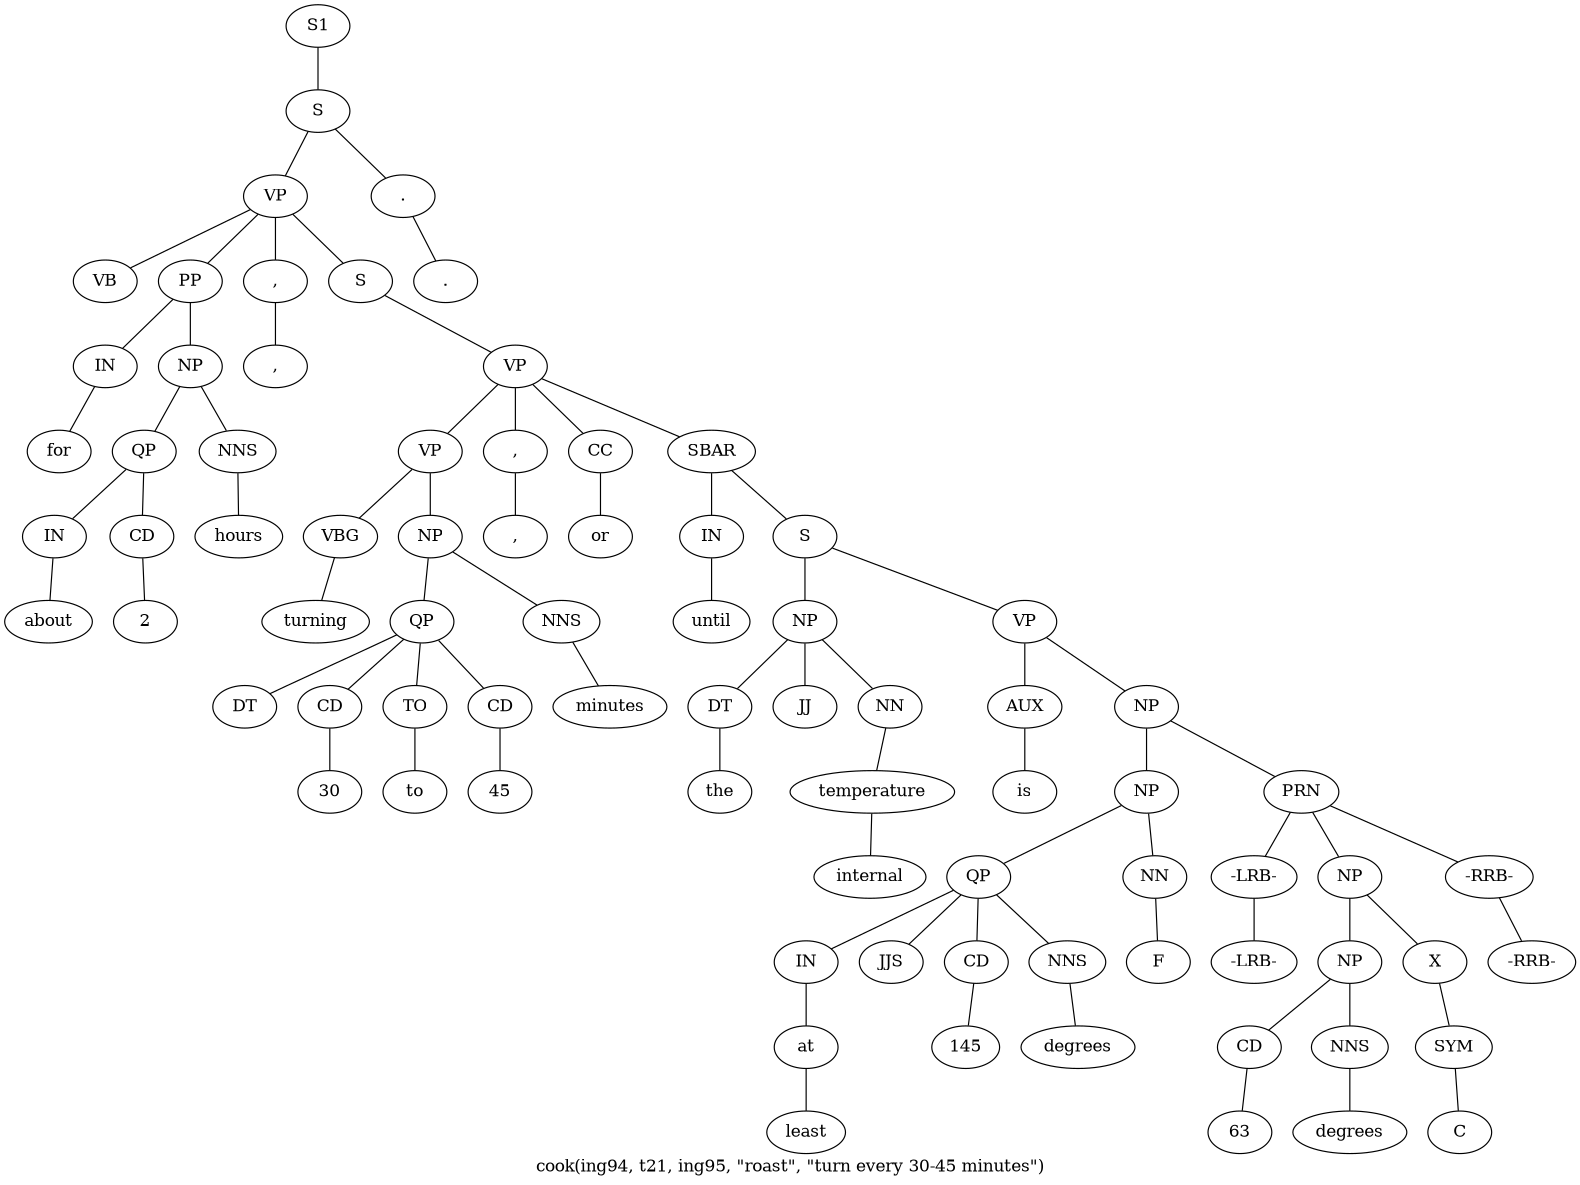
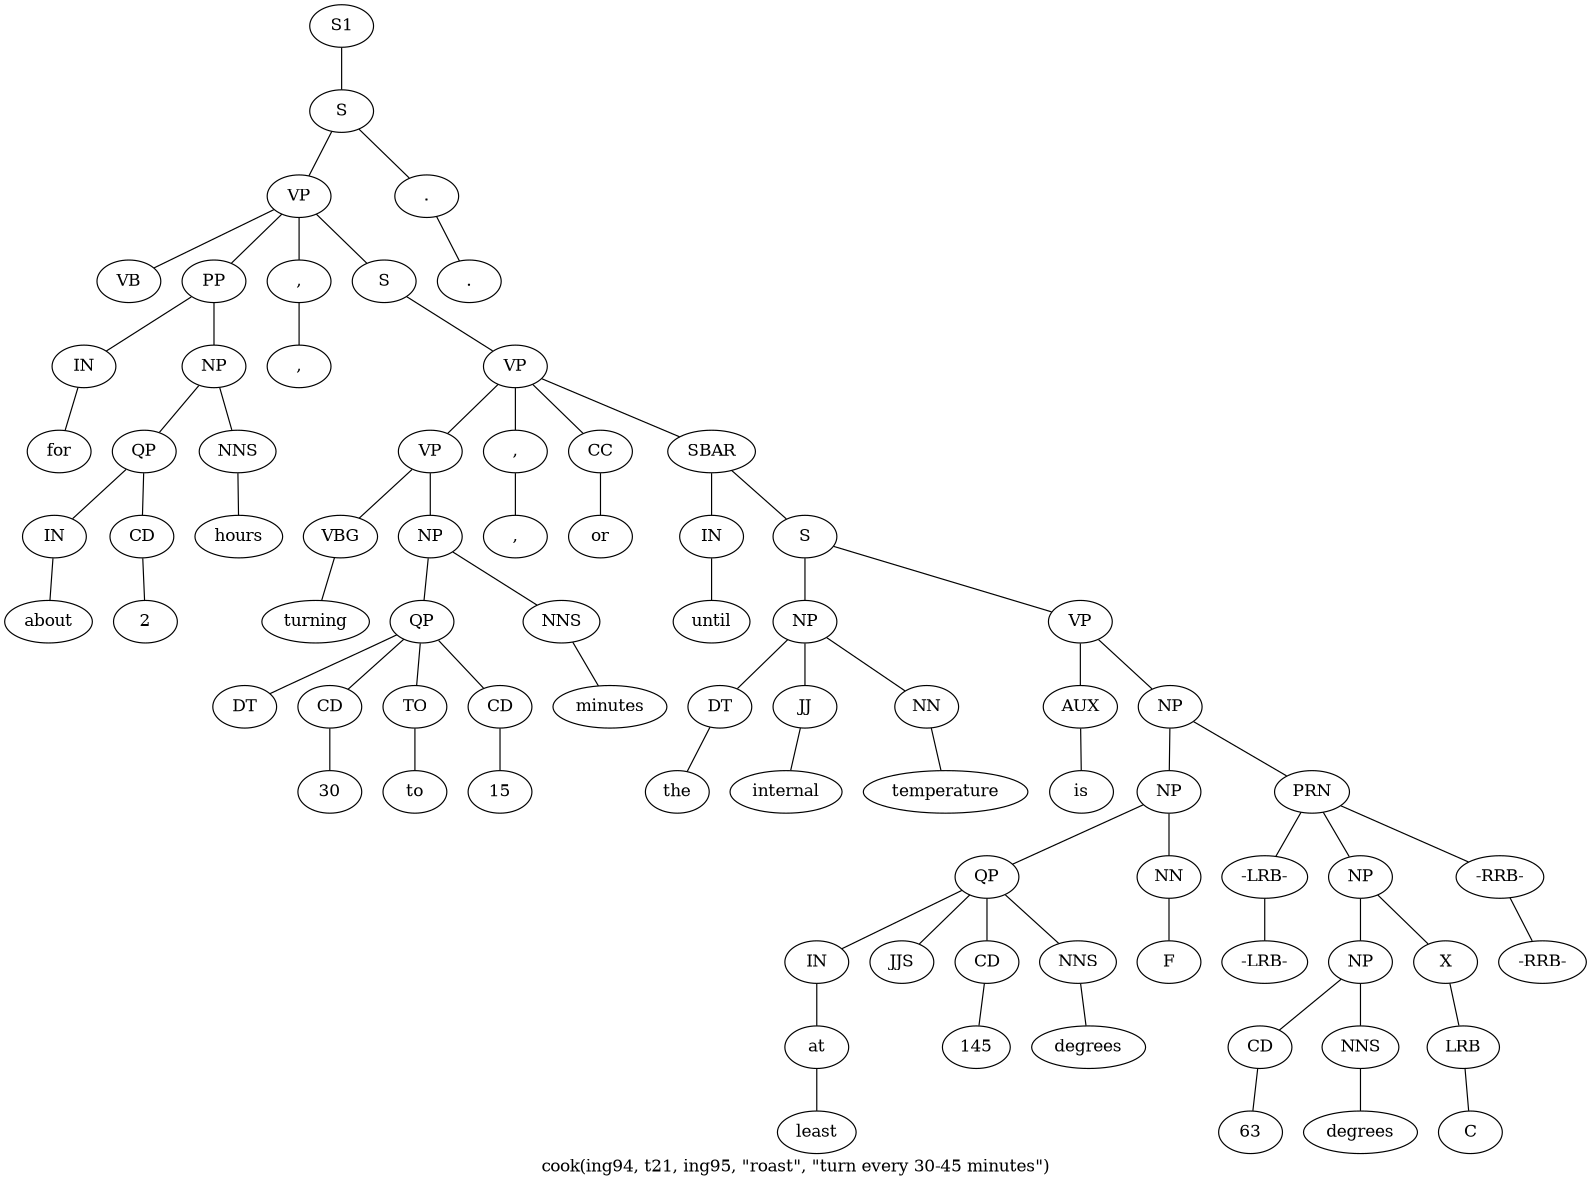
node "45": label "45" -> "15"
edge "temperature" -- "internal": now "JJ" -- "internal"
node "SYM": label "SYM" -> "LRB"
